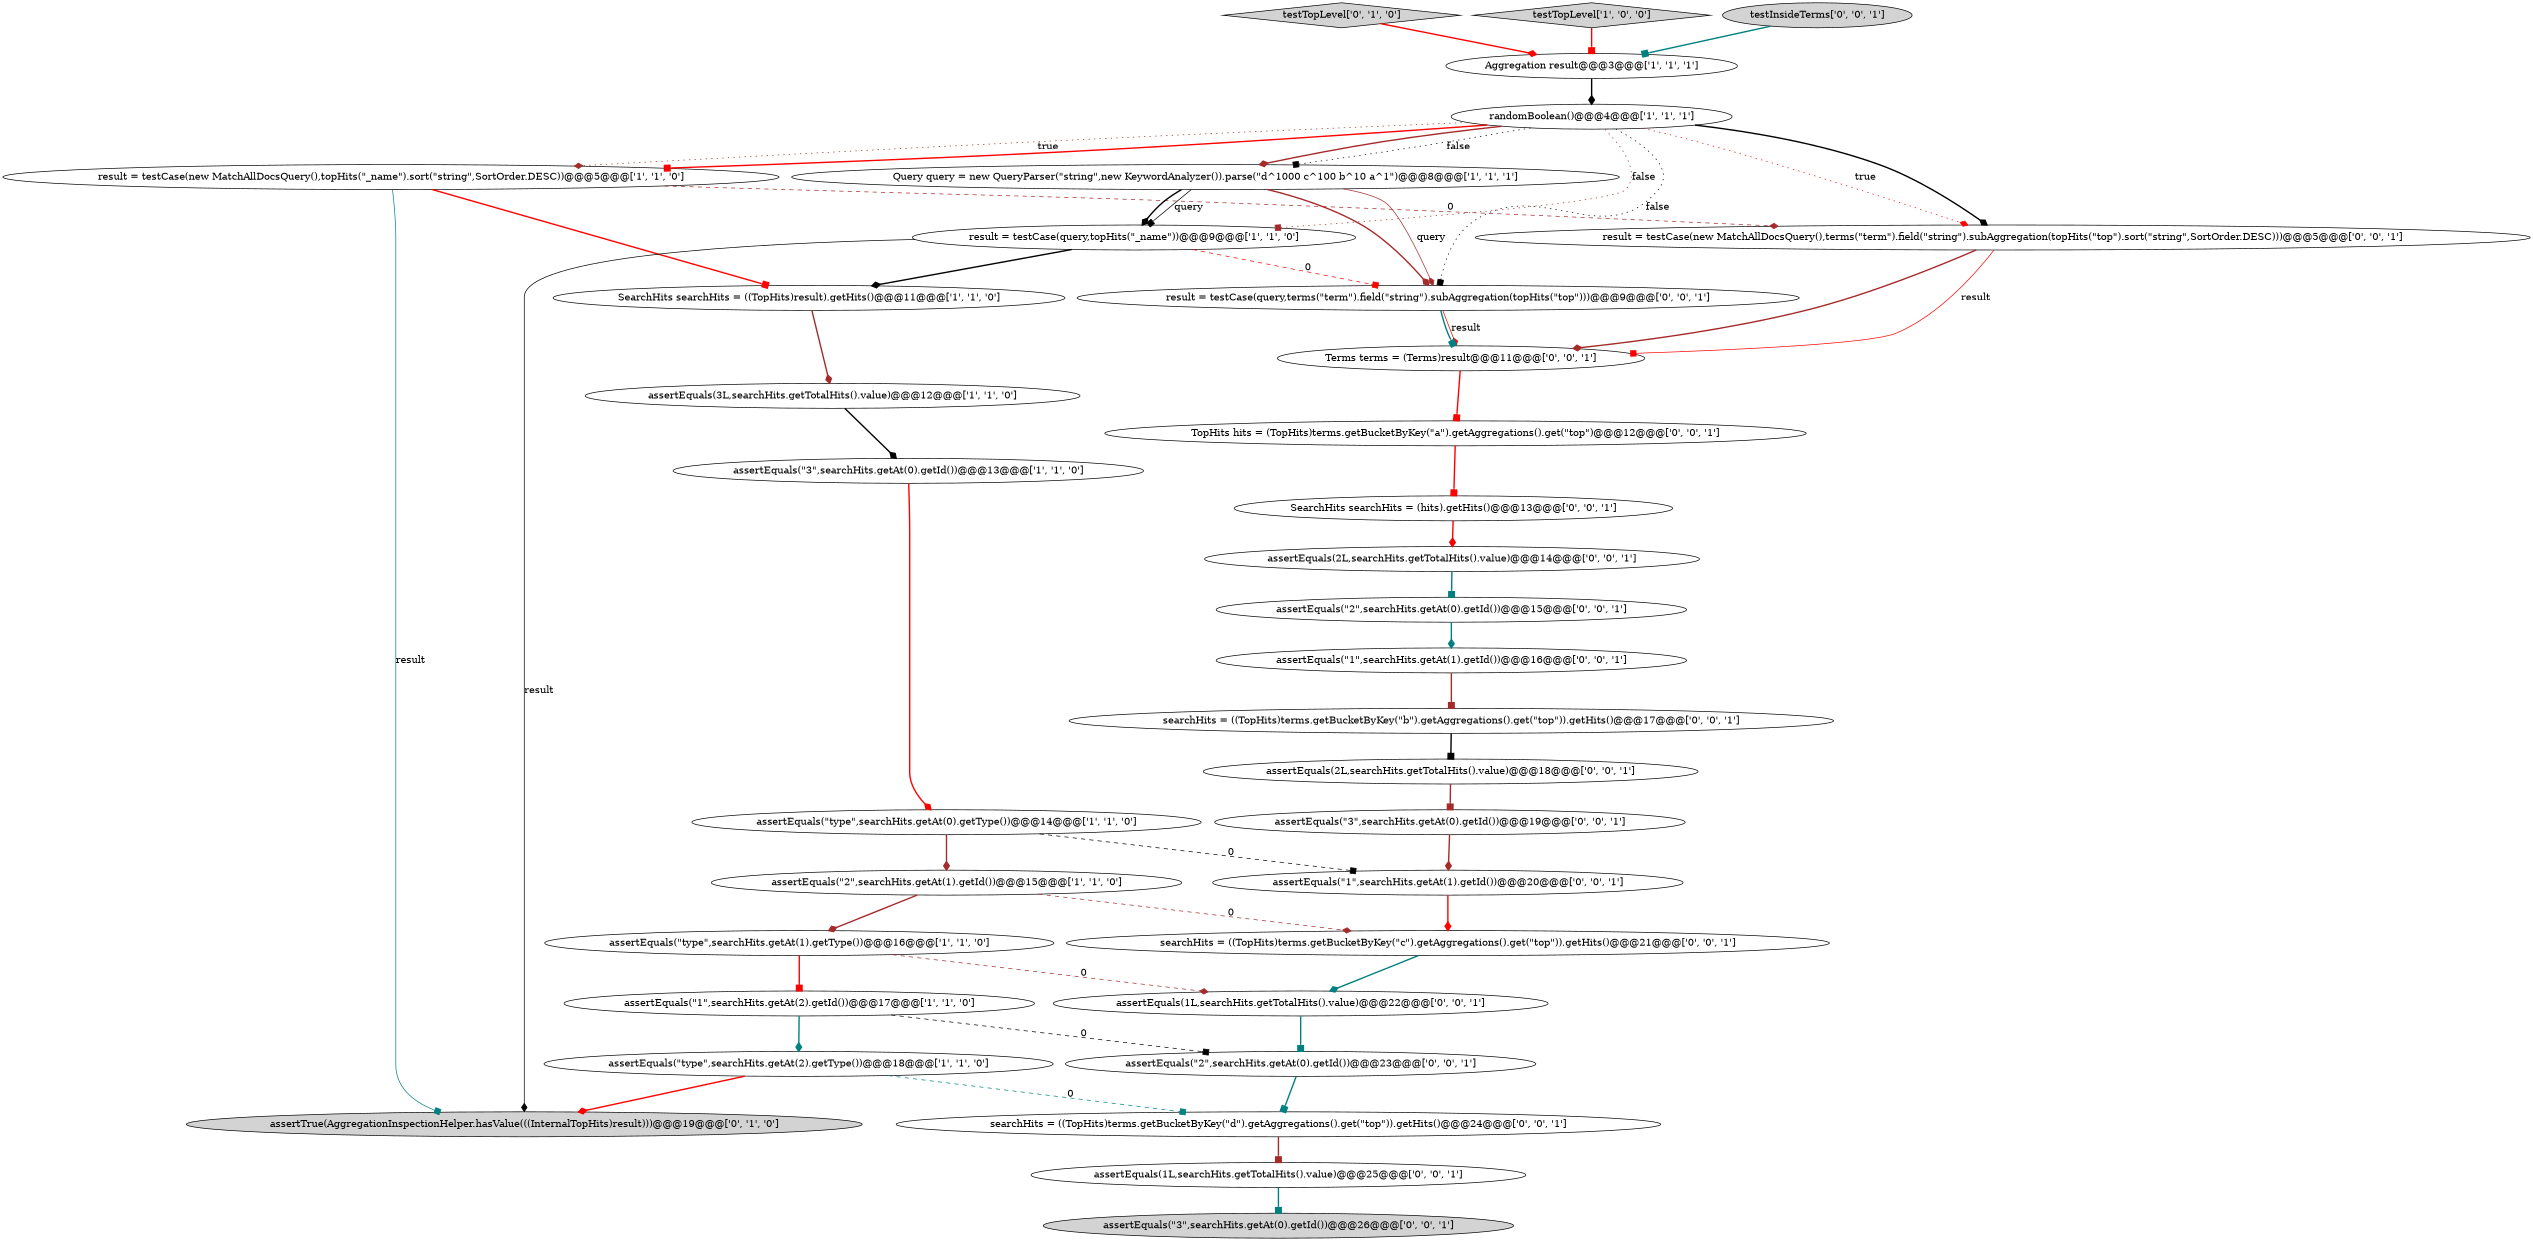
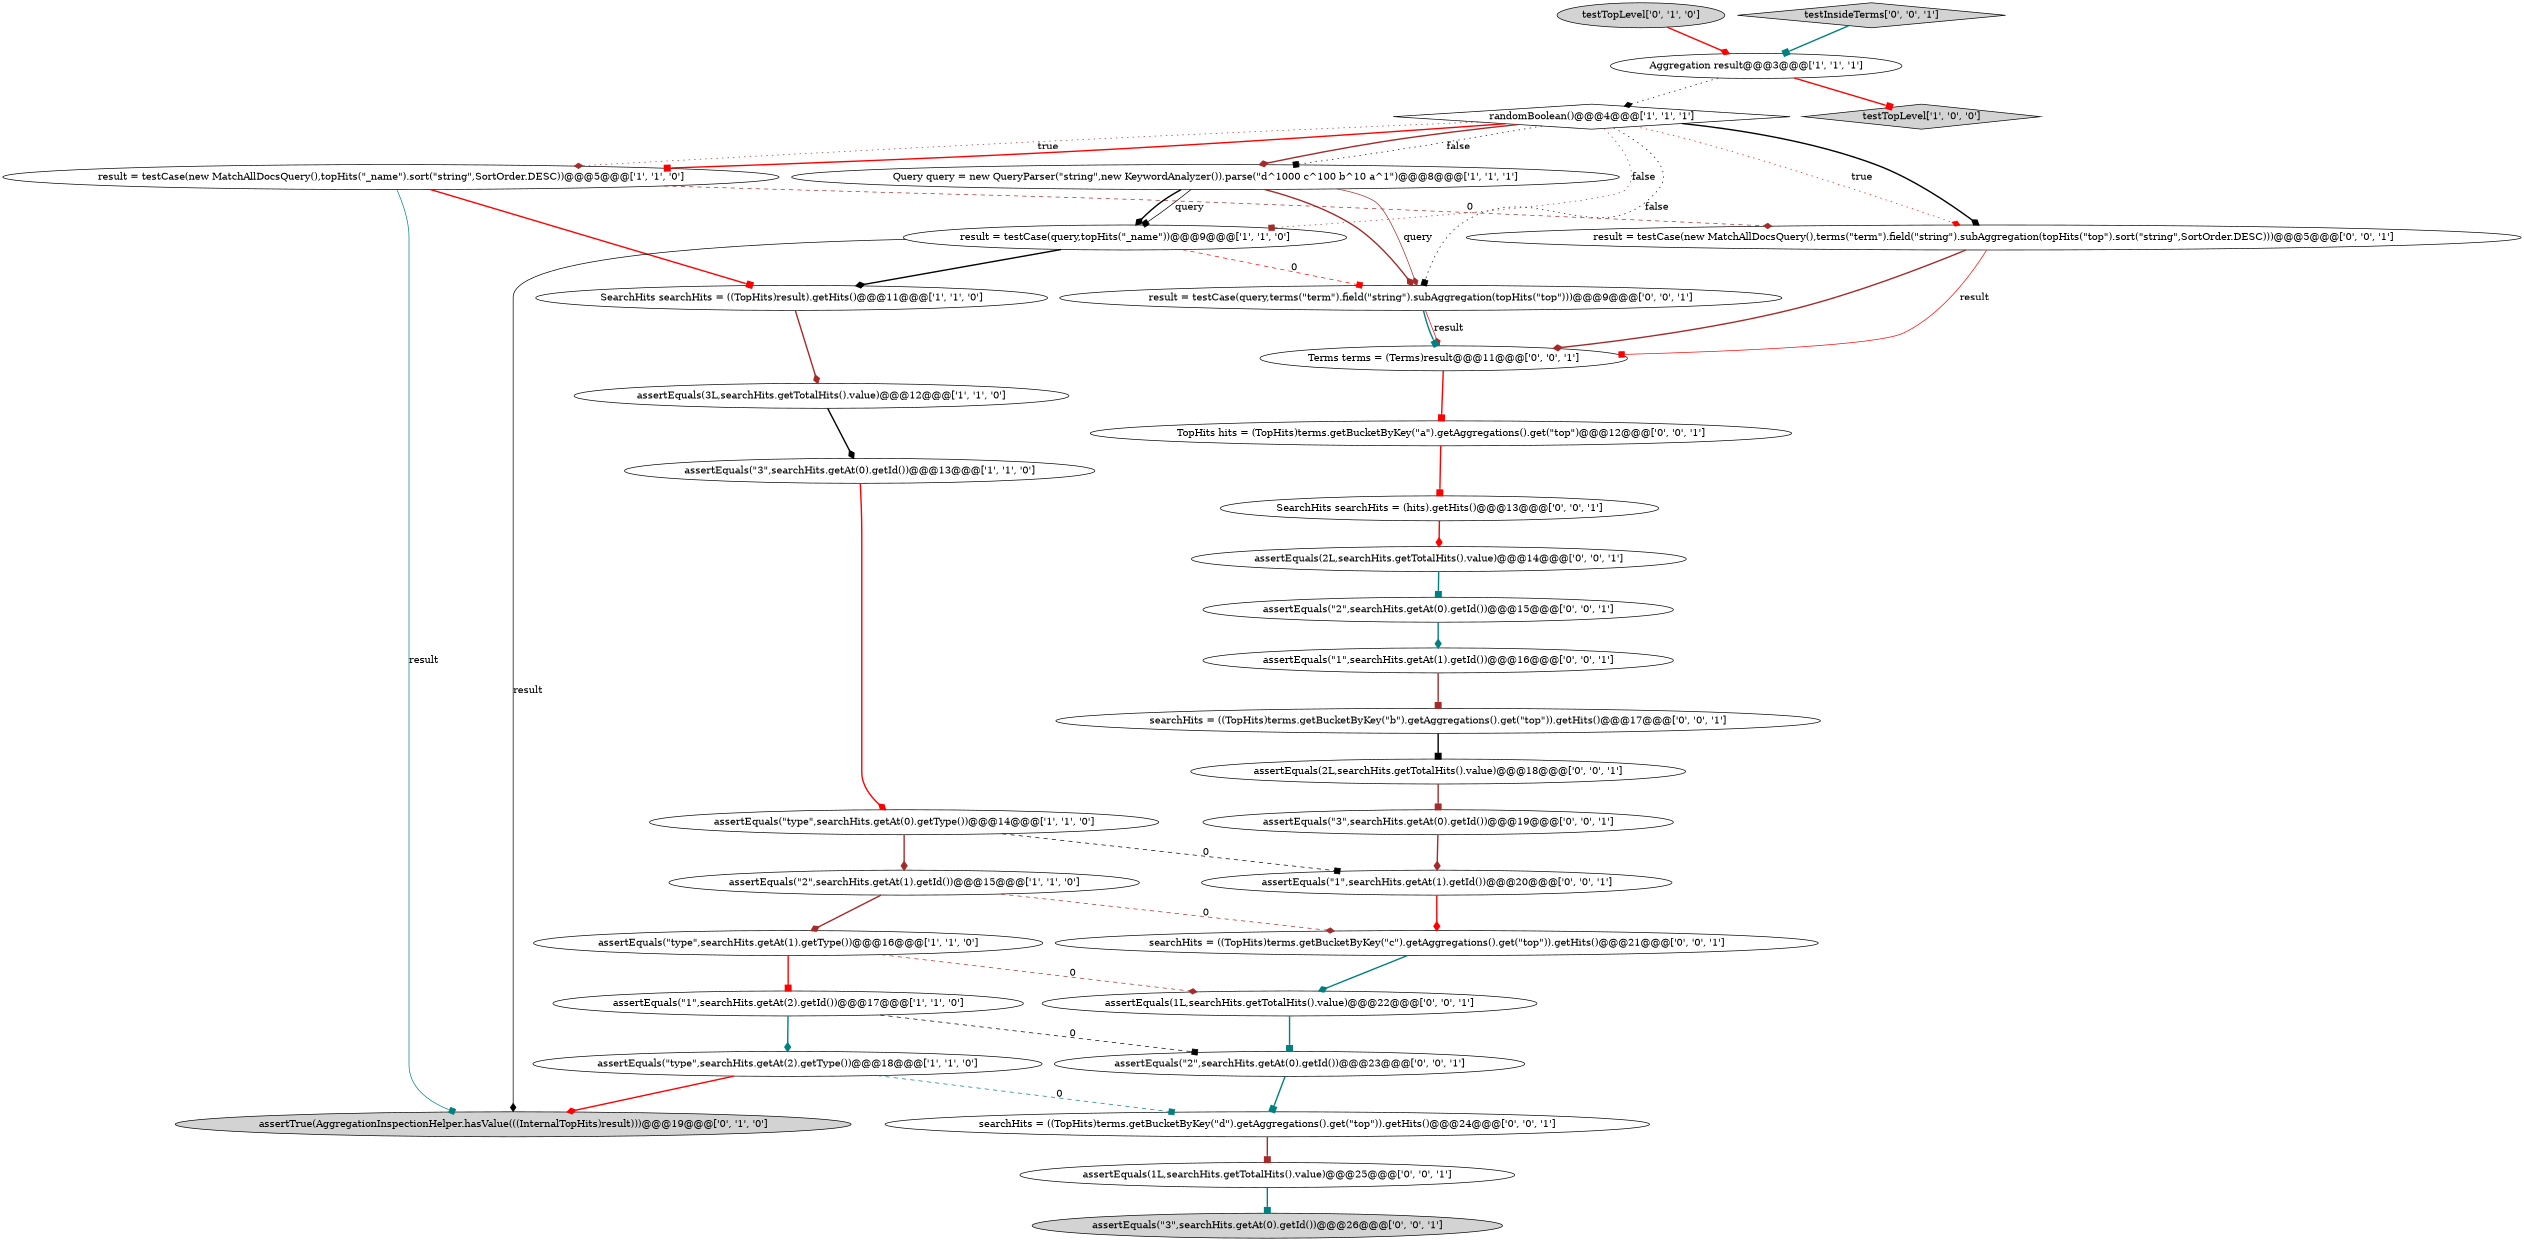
node "testTopLevel['0', '1', '0']": shape diamond -> ellipse
node "testInsideTerms['0', '0', '1']": shape ellipse -> diamond
edge "testTopLevel['1', '0', '0']" -> "Aggregation result@@@3@@@['1', '1', '1']": reversed
edge "Aggregation result@@@3@@@['1', '1', '1']" -> "randomBoolean()@@@4@@@['1', '1', '1']": style bold -> dotted
node "randomBoolean()@@@4@@@['1', '1', '1']": shape ellipse -> diamond
